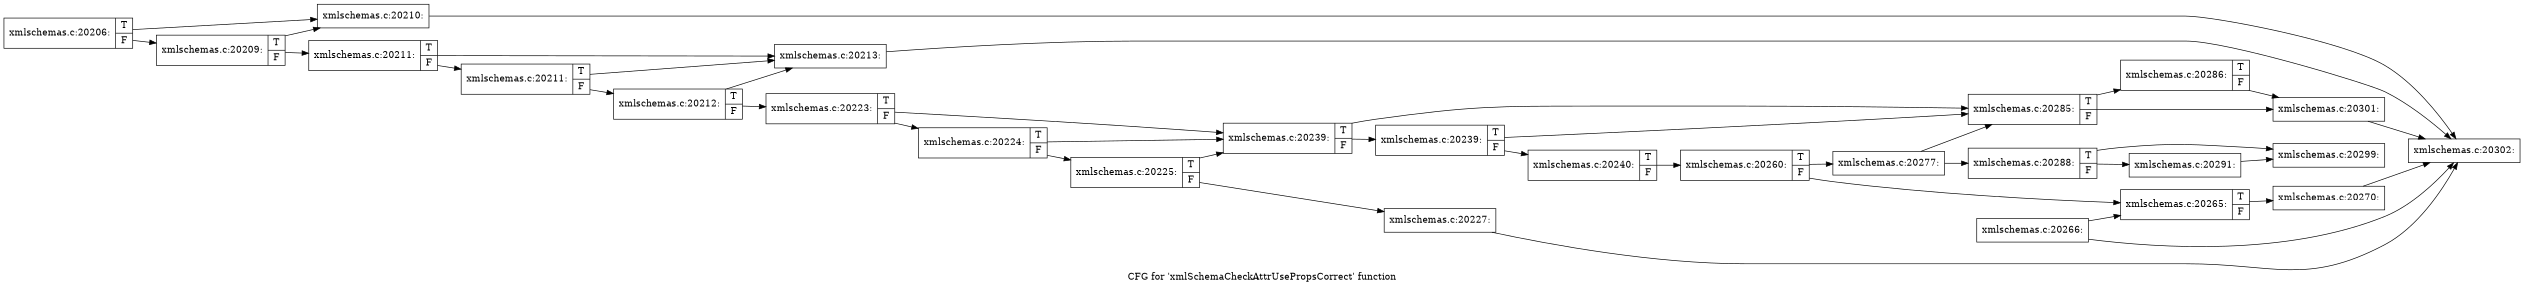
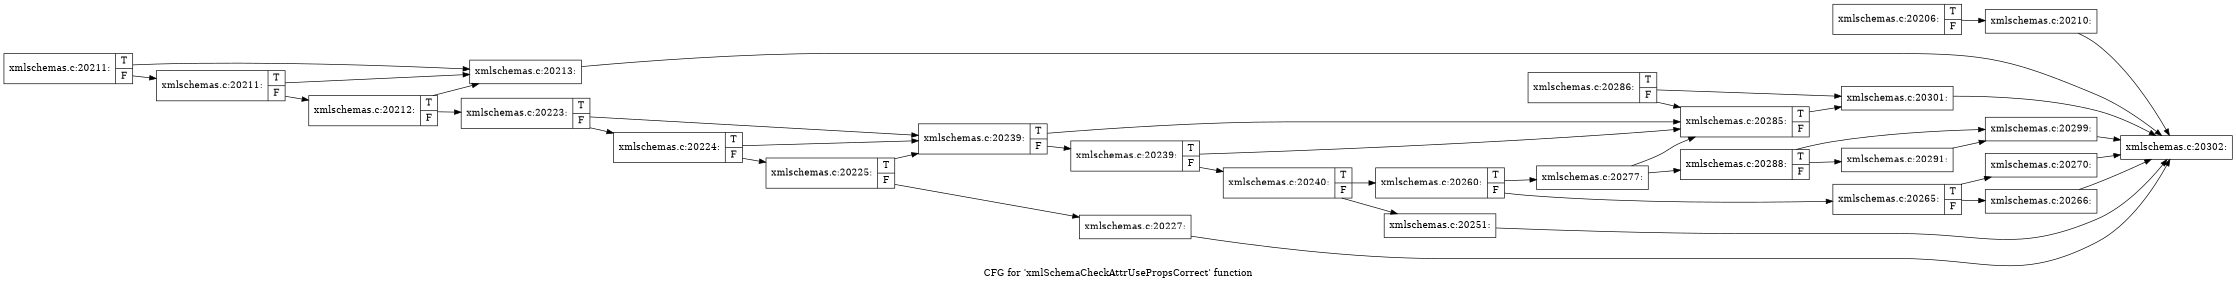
node "xmlschemas.c:20209:": removed
edge "xmlschemas.c:20285:" -> "xmlschemas.c:20286:": reversed
edge "xmlschemas.c:20299:" -> "xmlschemas.c:20302:": added
edge "xmlschemas.c:20266:" -> "xmlschemas.c:20265:": reversed
node "xmlschemas.c:20251:": added
